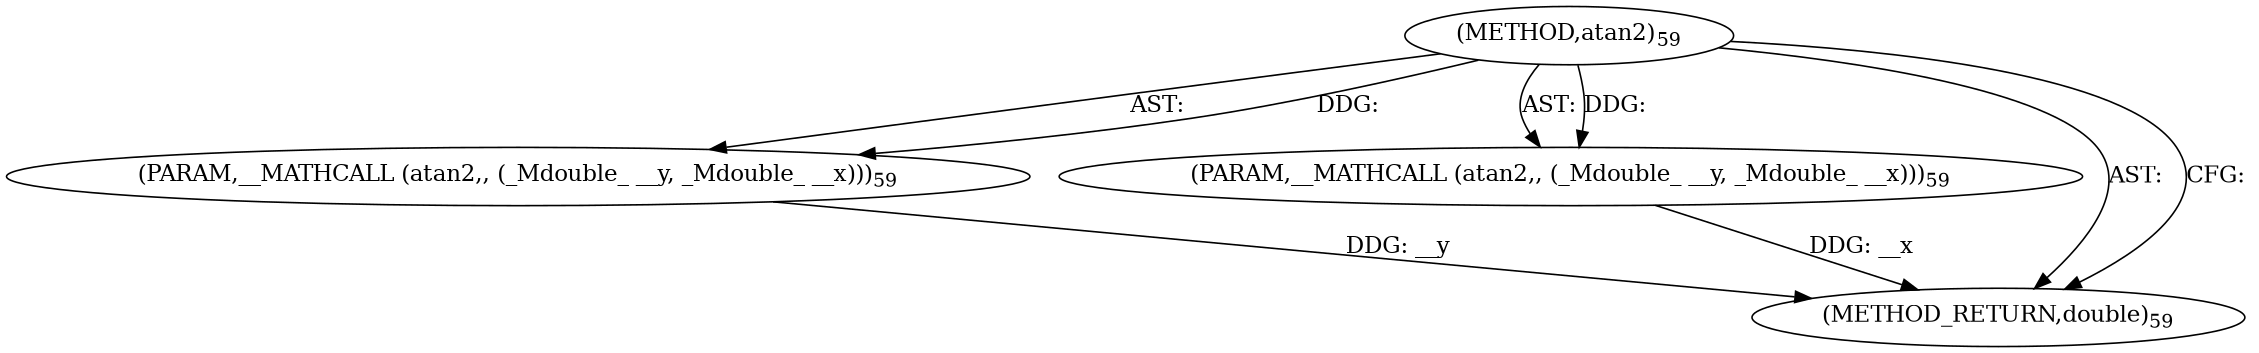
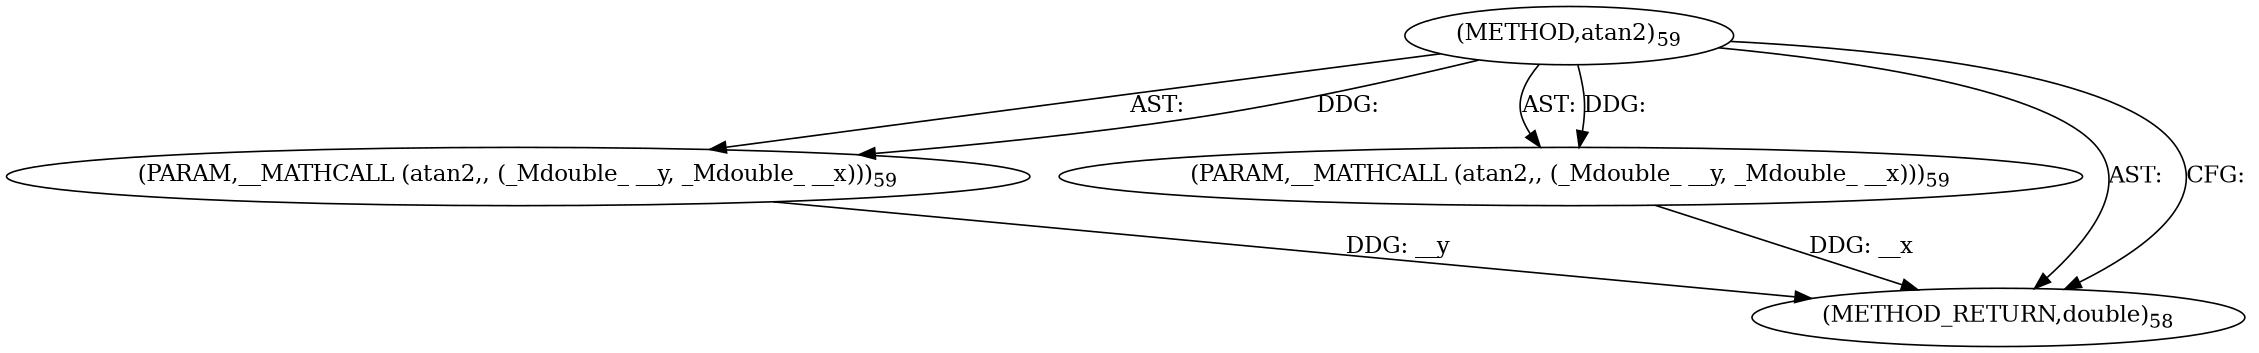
node "(METHOD_RETURN,double)": text "59" -> "58"
